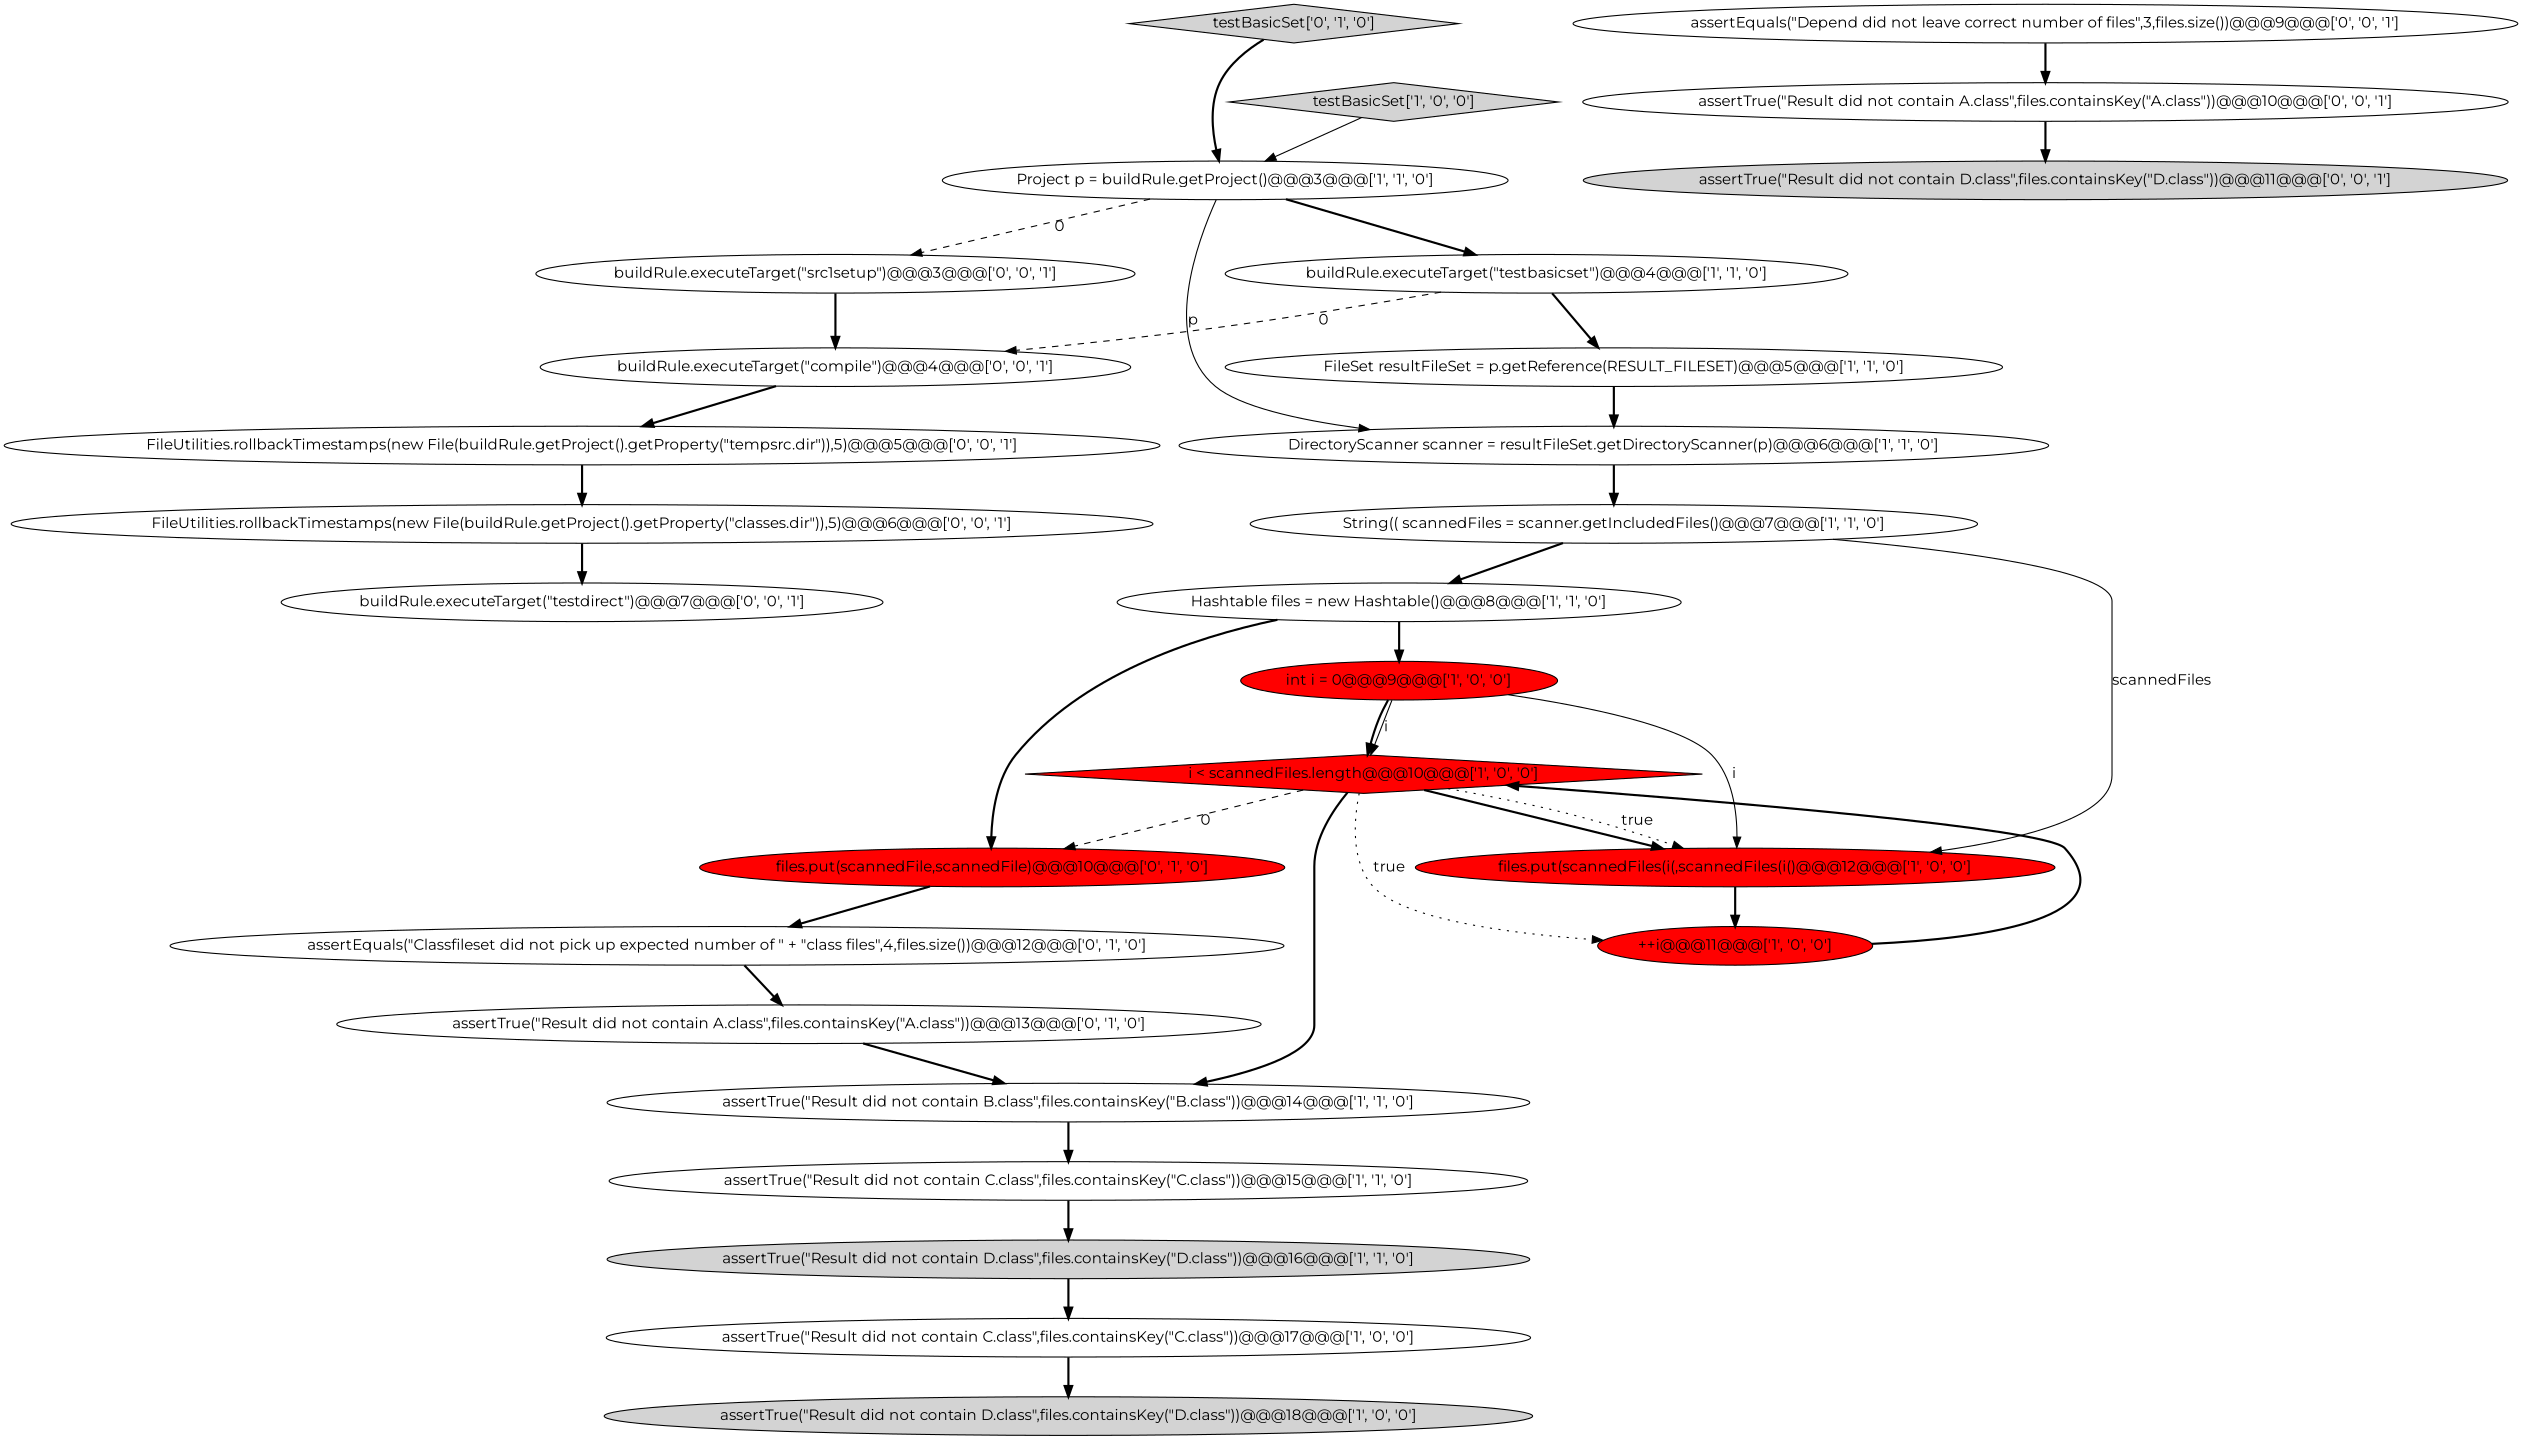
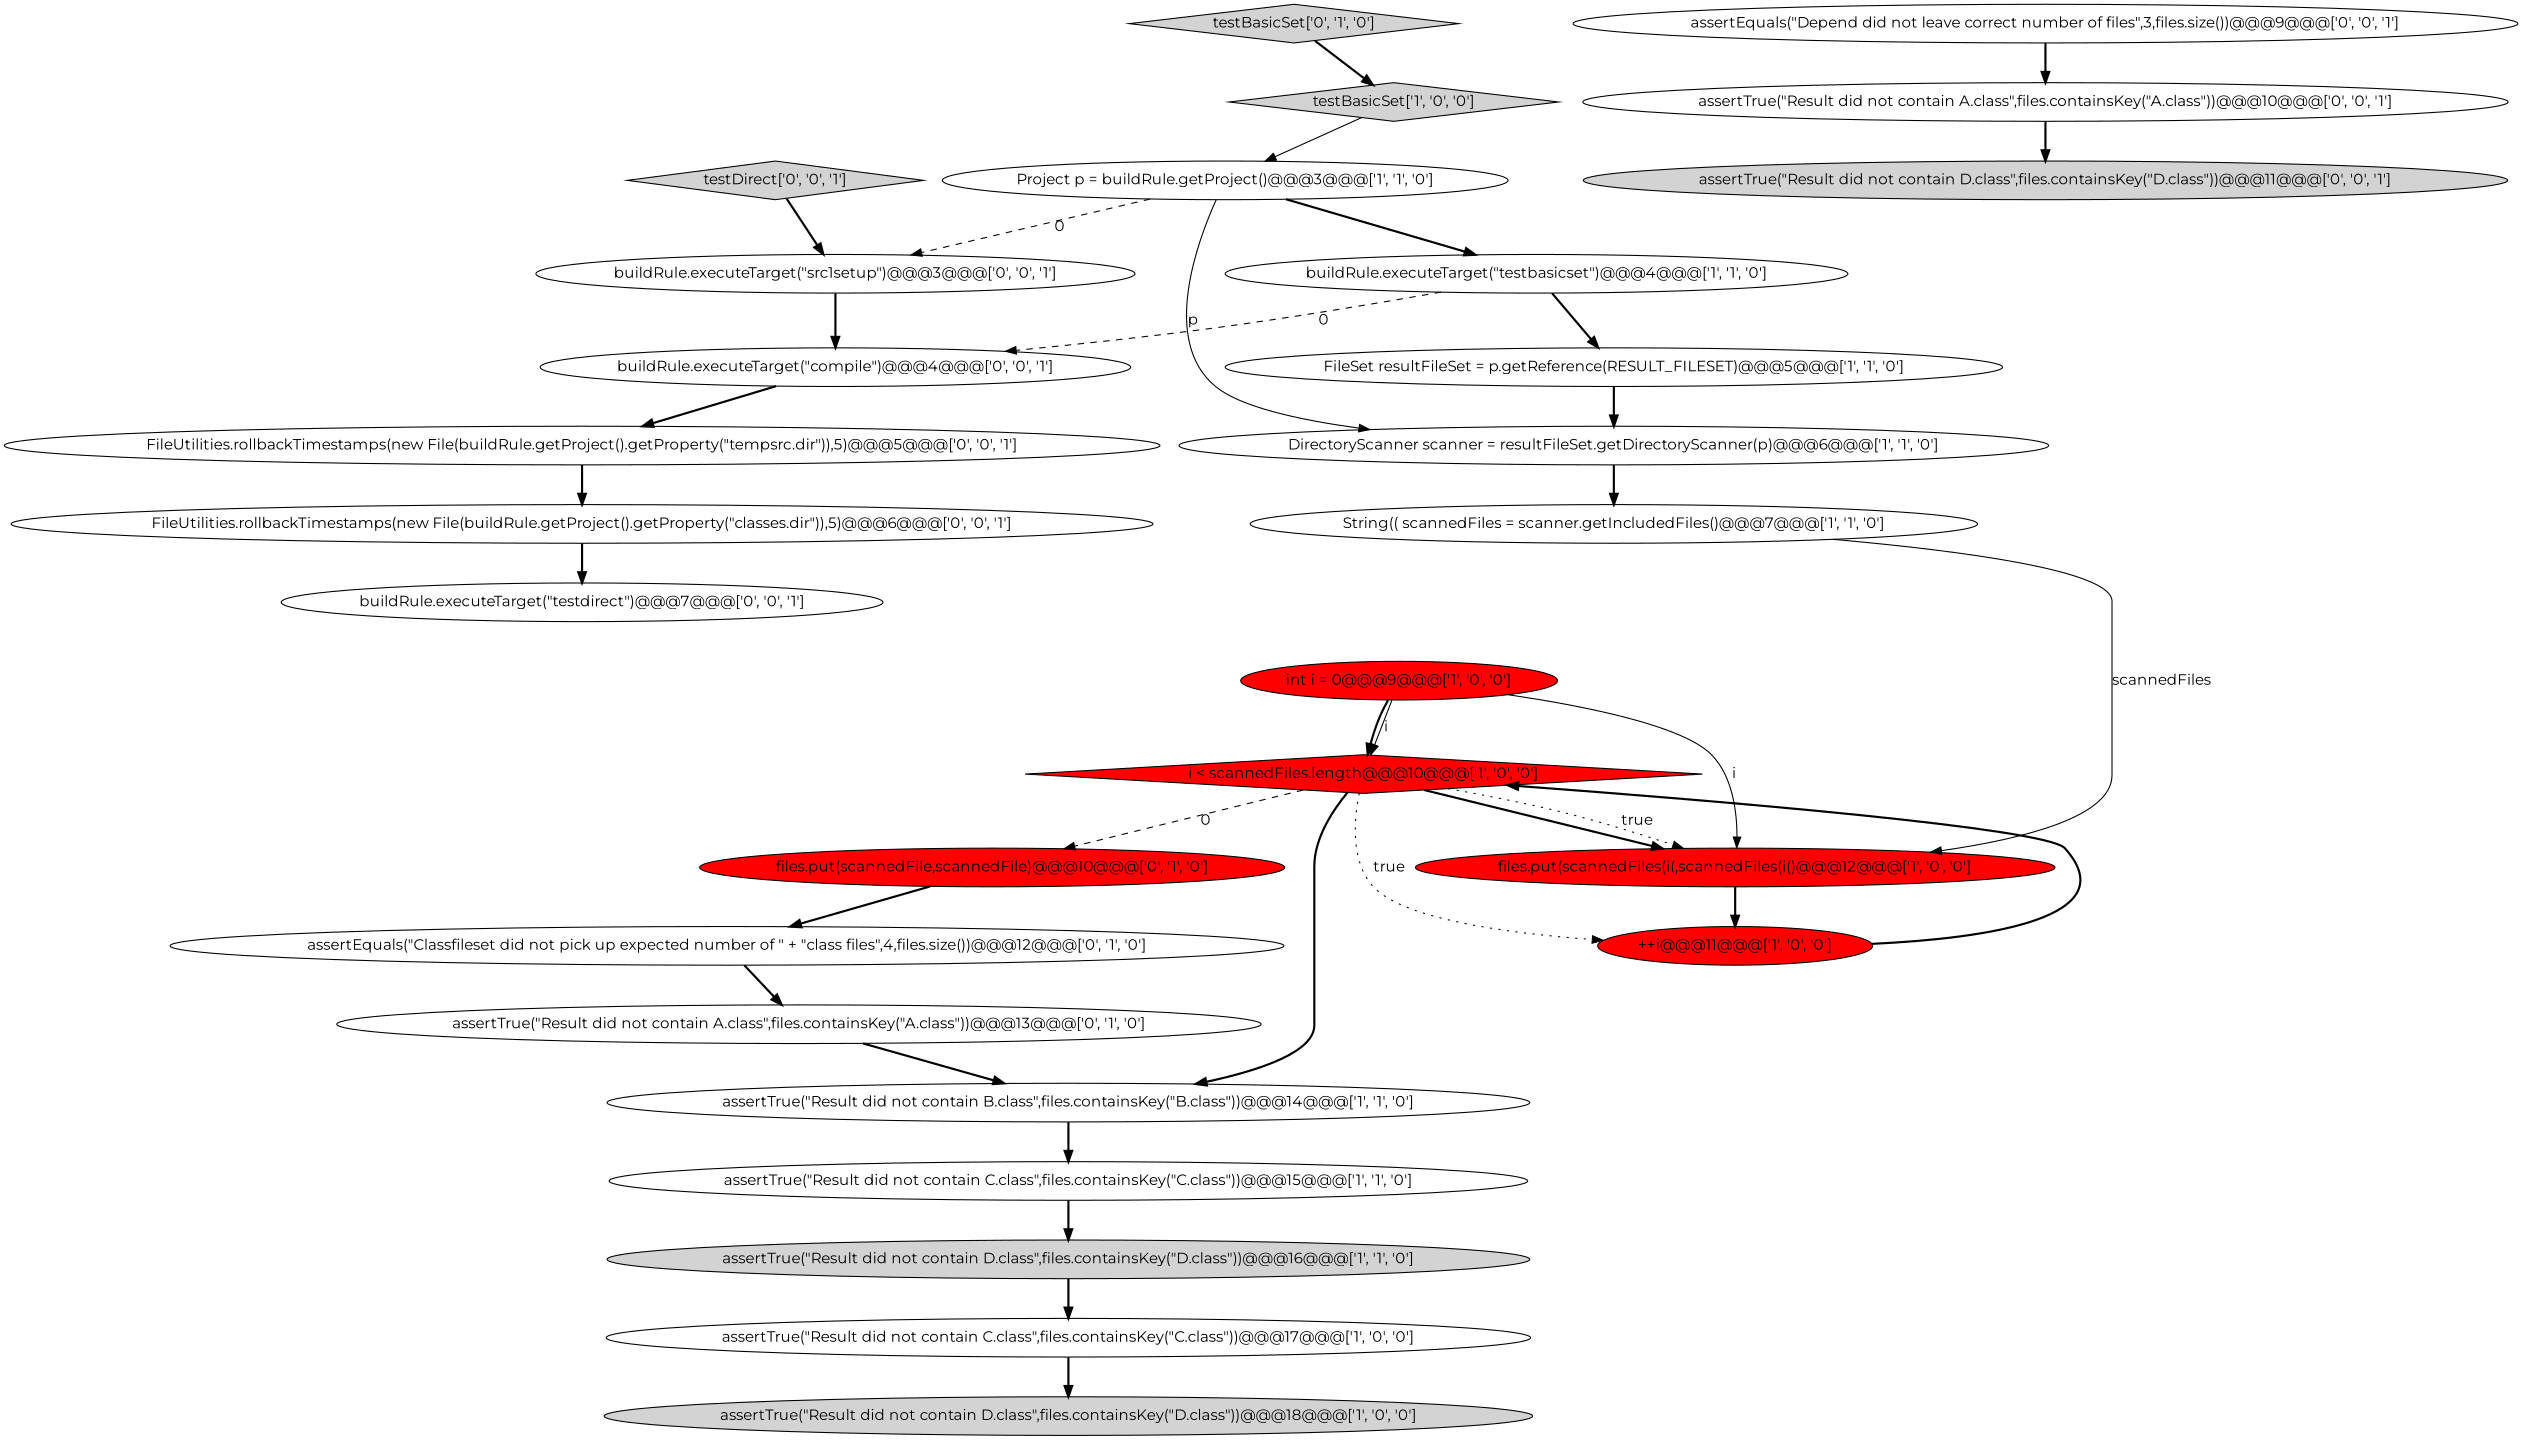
edge "testBasicSet['0', '1', '0']" -> "Project p = buildRule.getProject()@@@3@@@['1', '1', '0']": now "testBasicSet['0', '1', '0']" -> "testBasicSet['1', '0', '0']"
node "testDirect['0', '0', '1']": added
node "Hashtable files = new Hashtable()@@@8@@@['1', '1', '0']": removed
